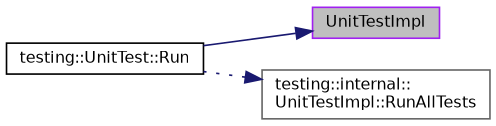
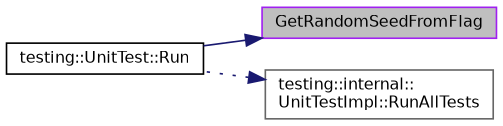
node "UnitTestImpl": label "UnitTestImpl" -> "GetRandomSeedFromFlag"
